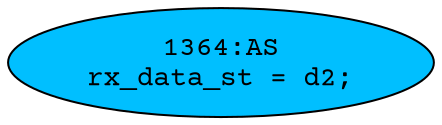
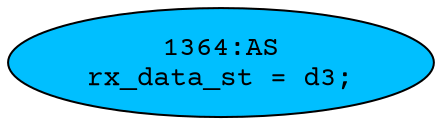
node "1364:AS rx_data_st = d2;": label "1364:AS rx_data_st = d2;" -> "1364:AS rx_data_st = d3;"
